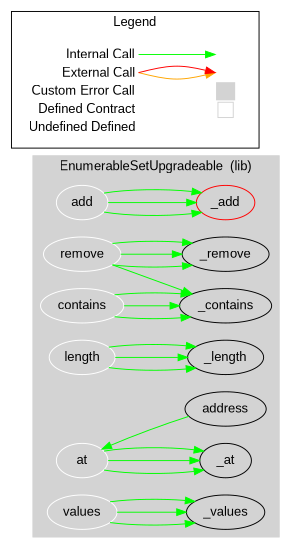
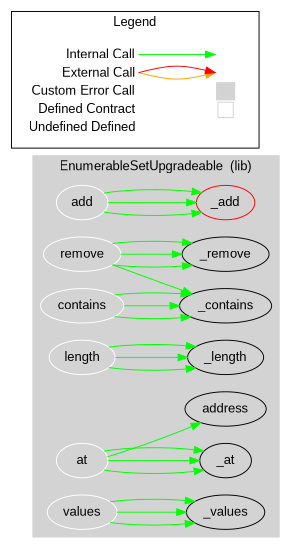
edge "address" -> "at": reversed
